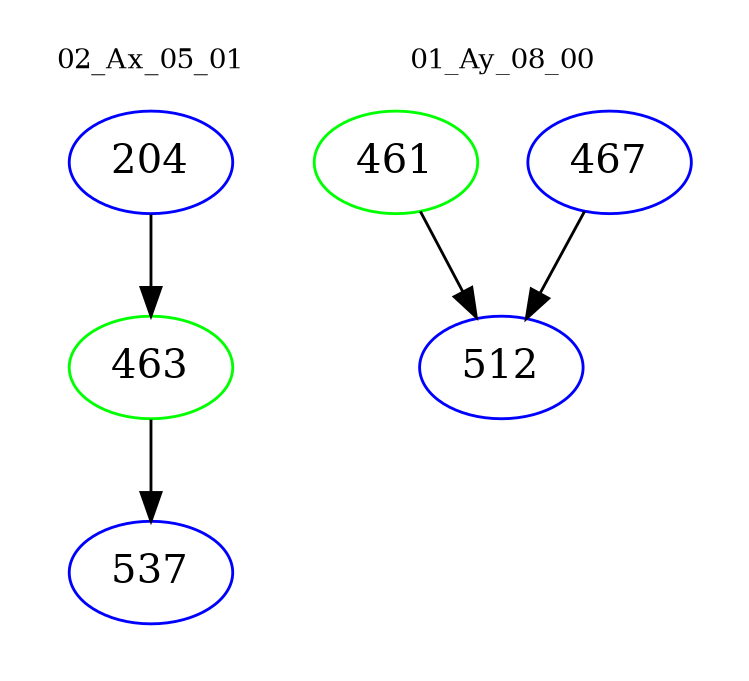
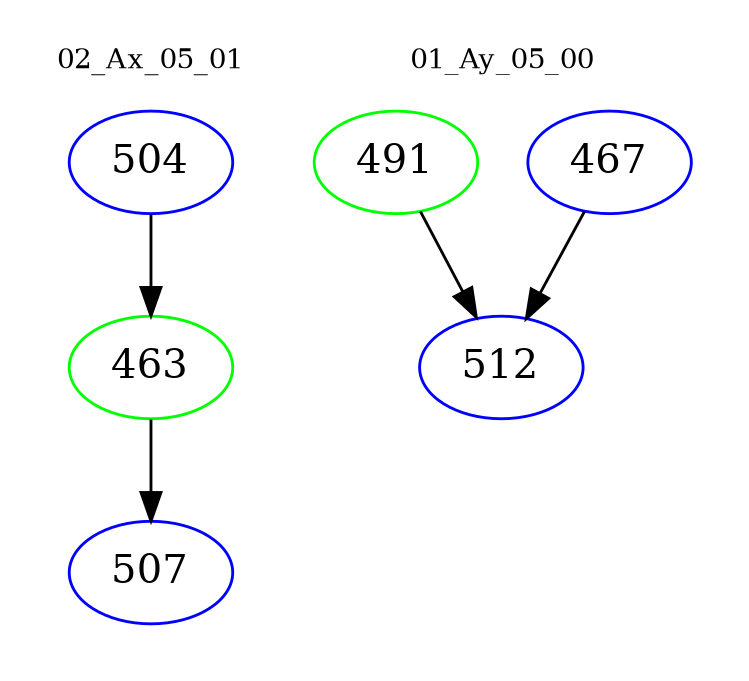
cluster "01_Ay_08_00": label "01_Ay_08_00" -> "01_Ay_05_00"
node "204": label "204" -> "504"
node "461": label "461" -> "491"
node "537": label "537" -> "507"
